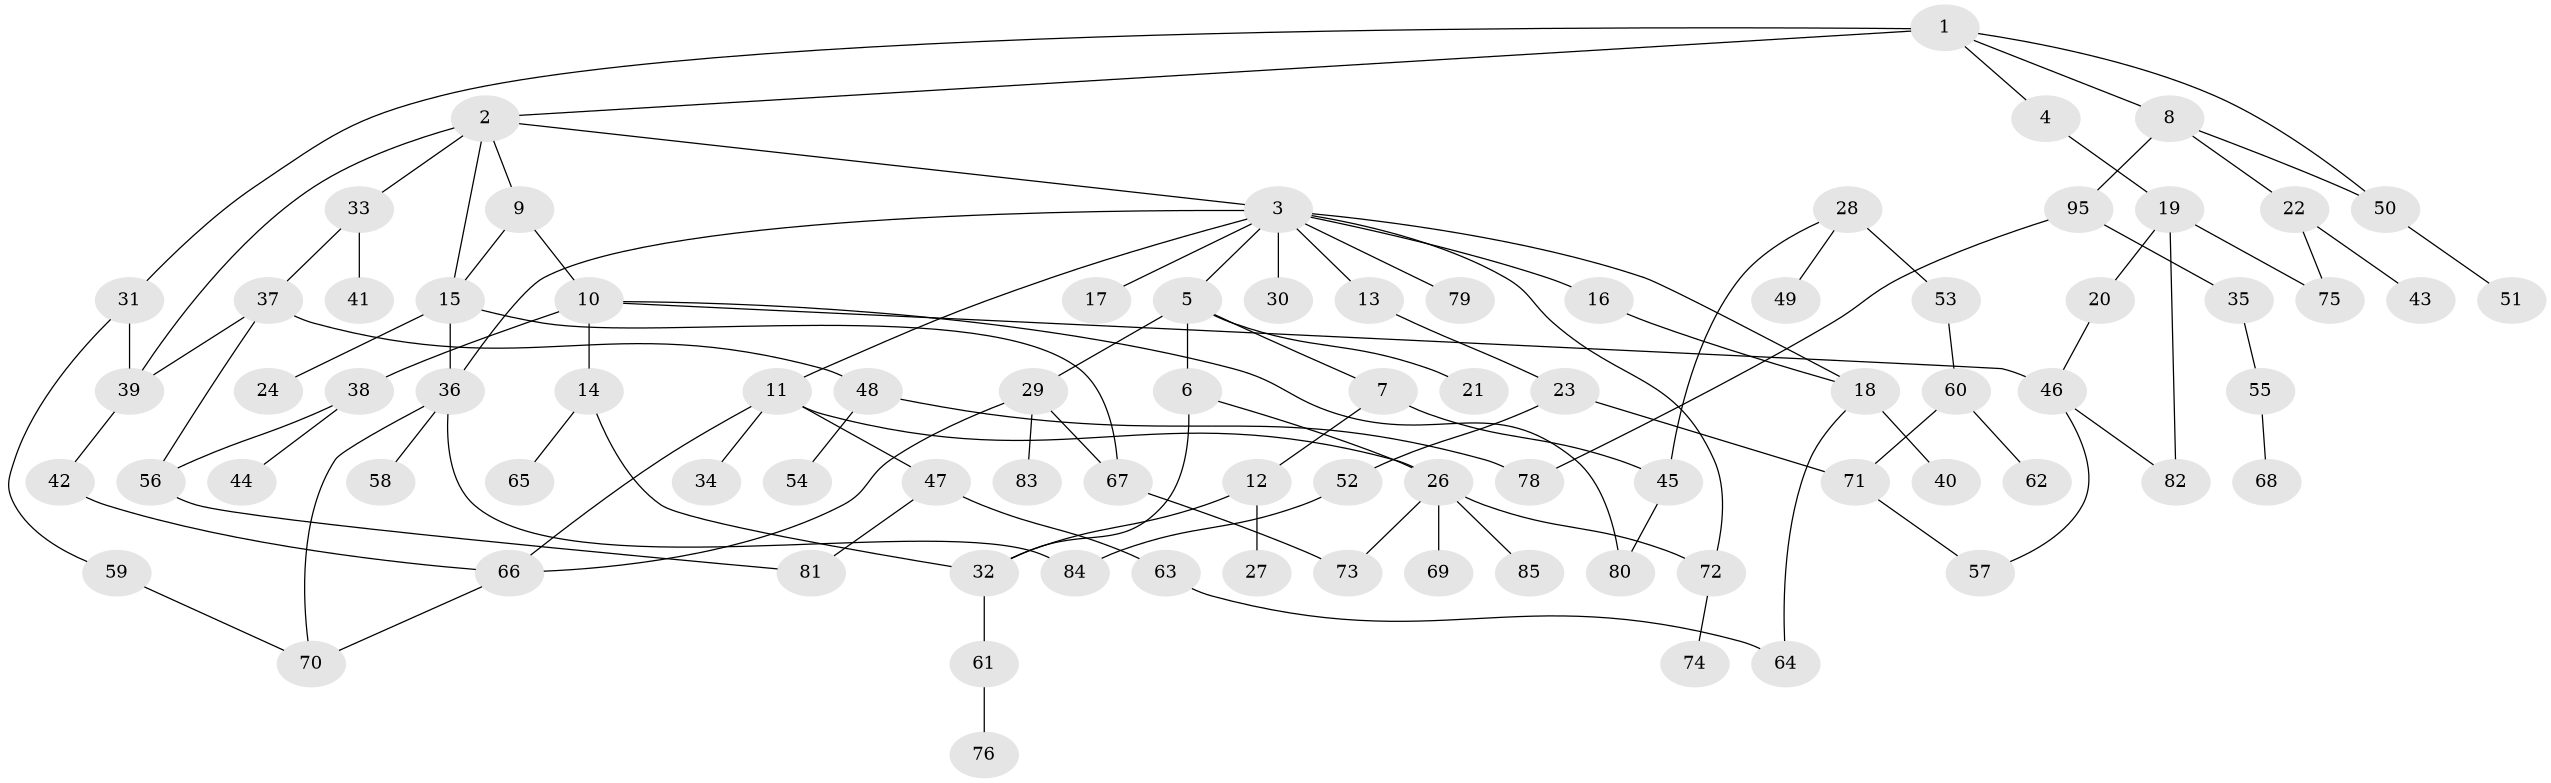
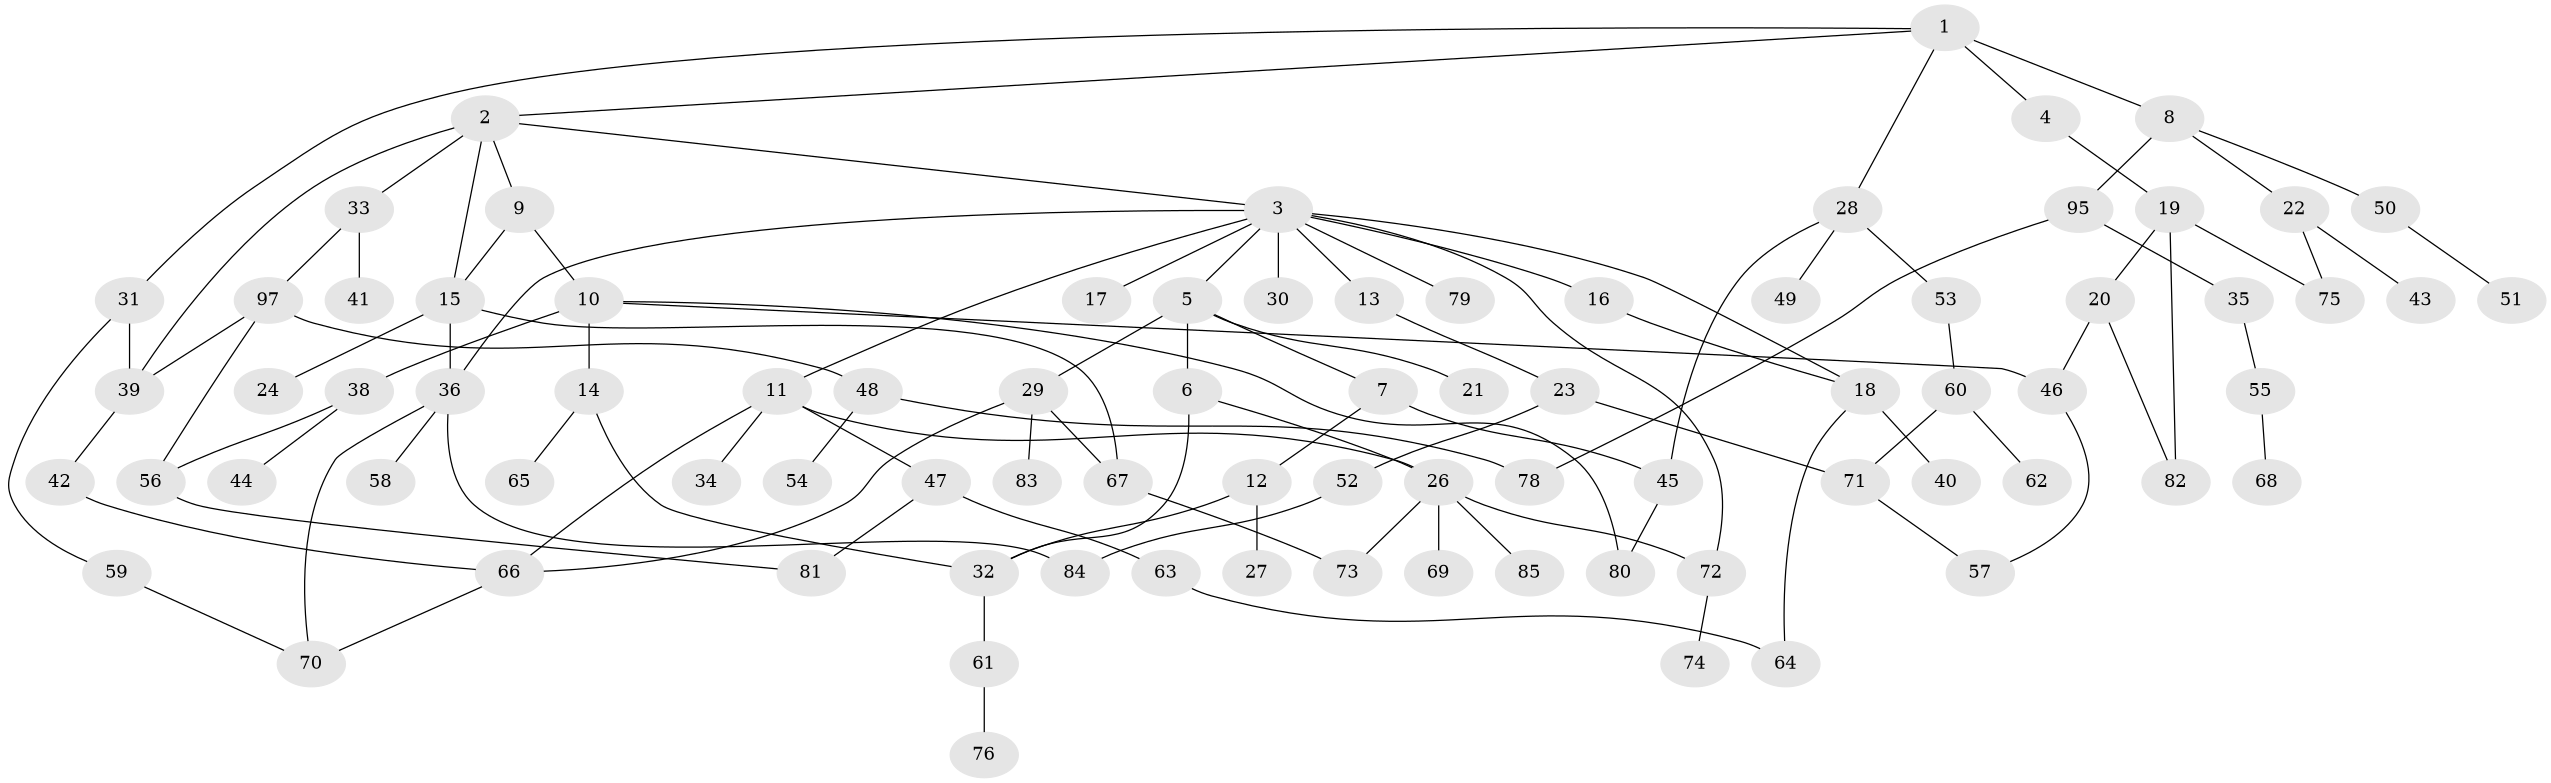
edge "1" -- "50": now "1" -- "28"
node "37": label "37" -> "97"
edge "46" -- "82": now "20" -- "82"
